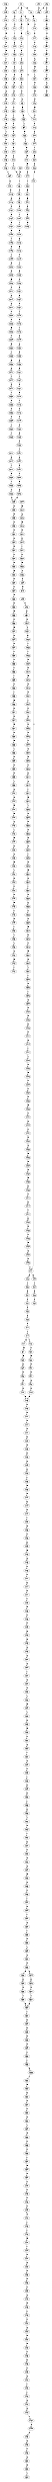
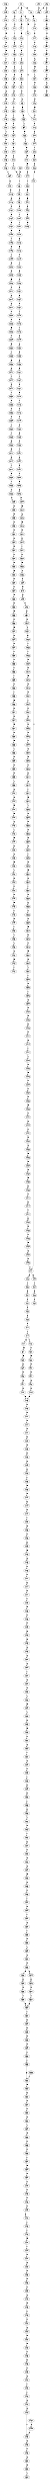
node "S268": added
edge "S206" -> "S289": now "S206" -> "S209"
edge "S242" -> "S245": added, label "A"
edge "S355" -> "S358": now "S355" -> "S361"
edge "S412" -> "S409": reversed
edge "S484" -> "S487": now "S484" -> "S493"
